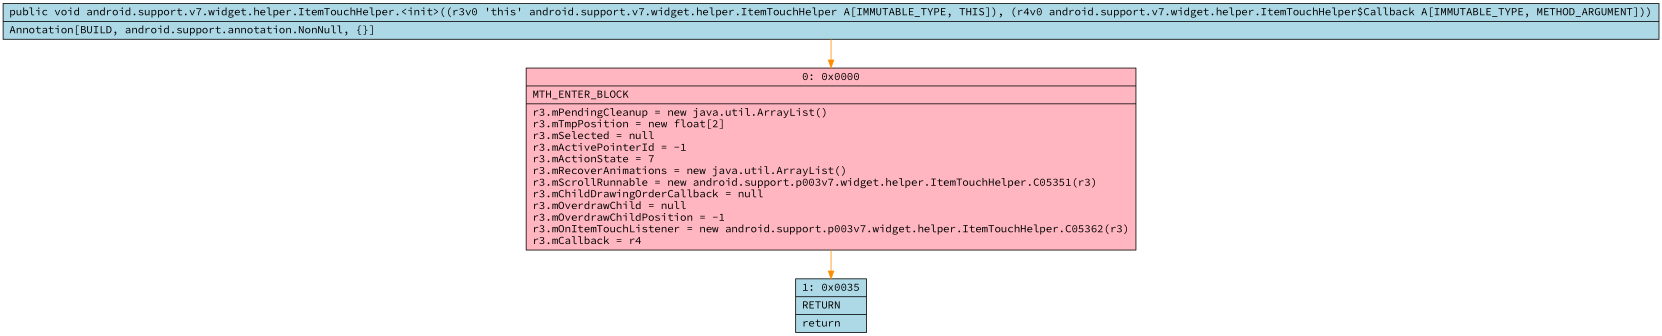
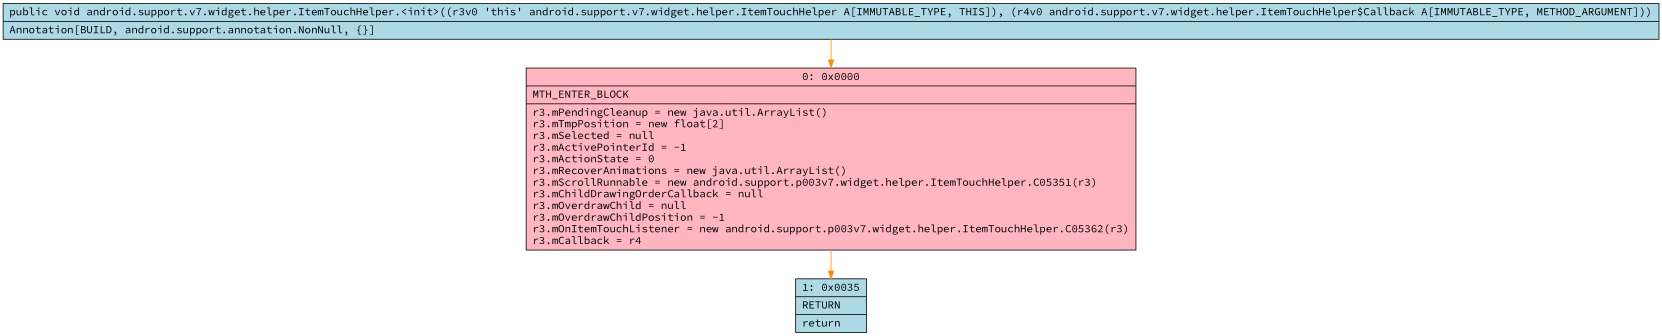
node "0: 0x0000": text "r3.mActionState = 7" -> "r3.mActionState = 0"
